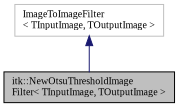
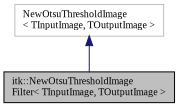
node "ImageToImageFilter < TInputImage, TOutputImage >": label "ImageToImageFilter < TInputImage, TOutputImage >" -> "NewOtsuThresholdImage < TInputImage, TOutputImage >"
